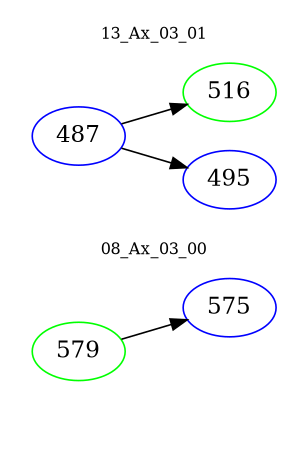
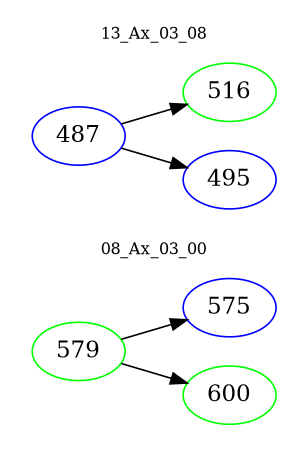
cluster "13_Ax_03_01": label "13_Ax_03_01" -> "13_Ax_03_08"
node "600": added
